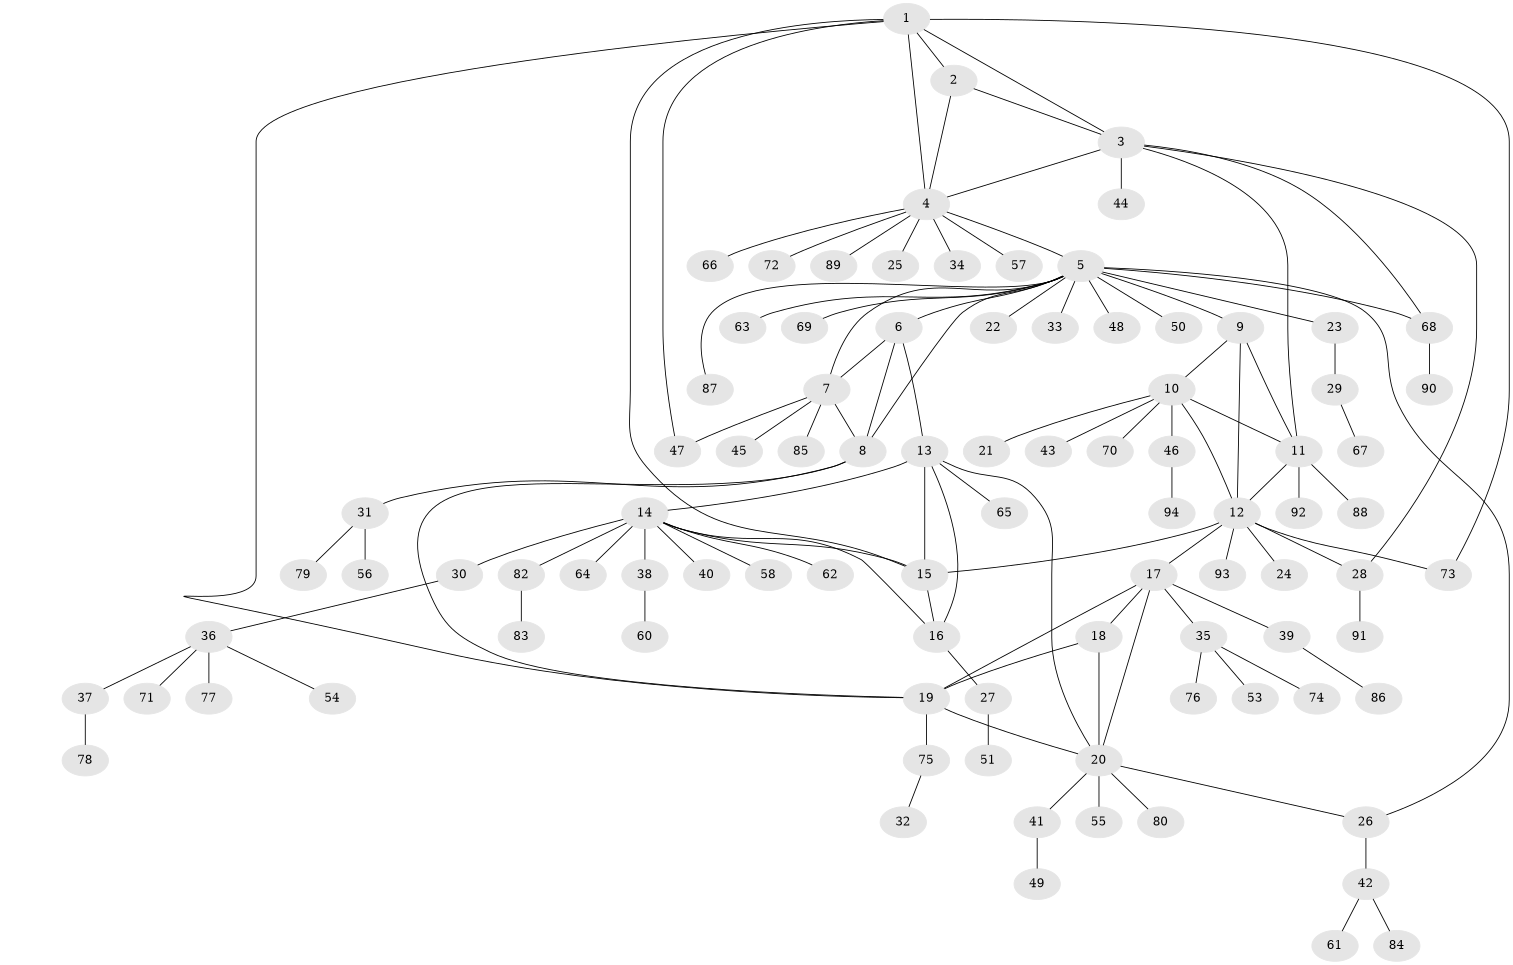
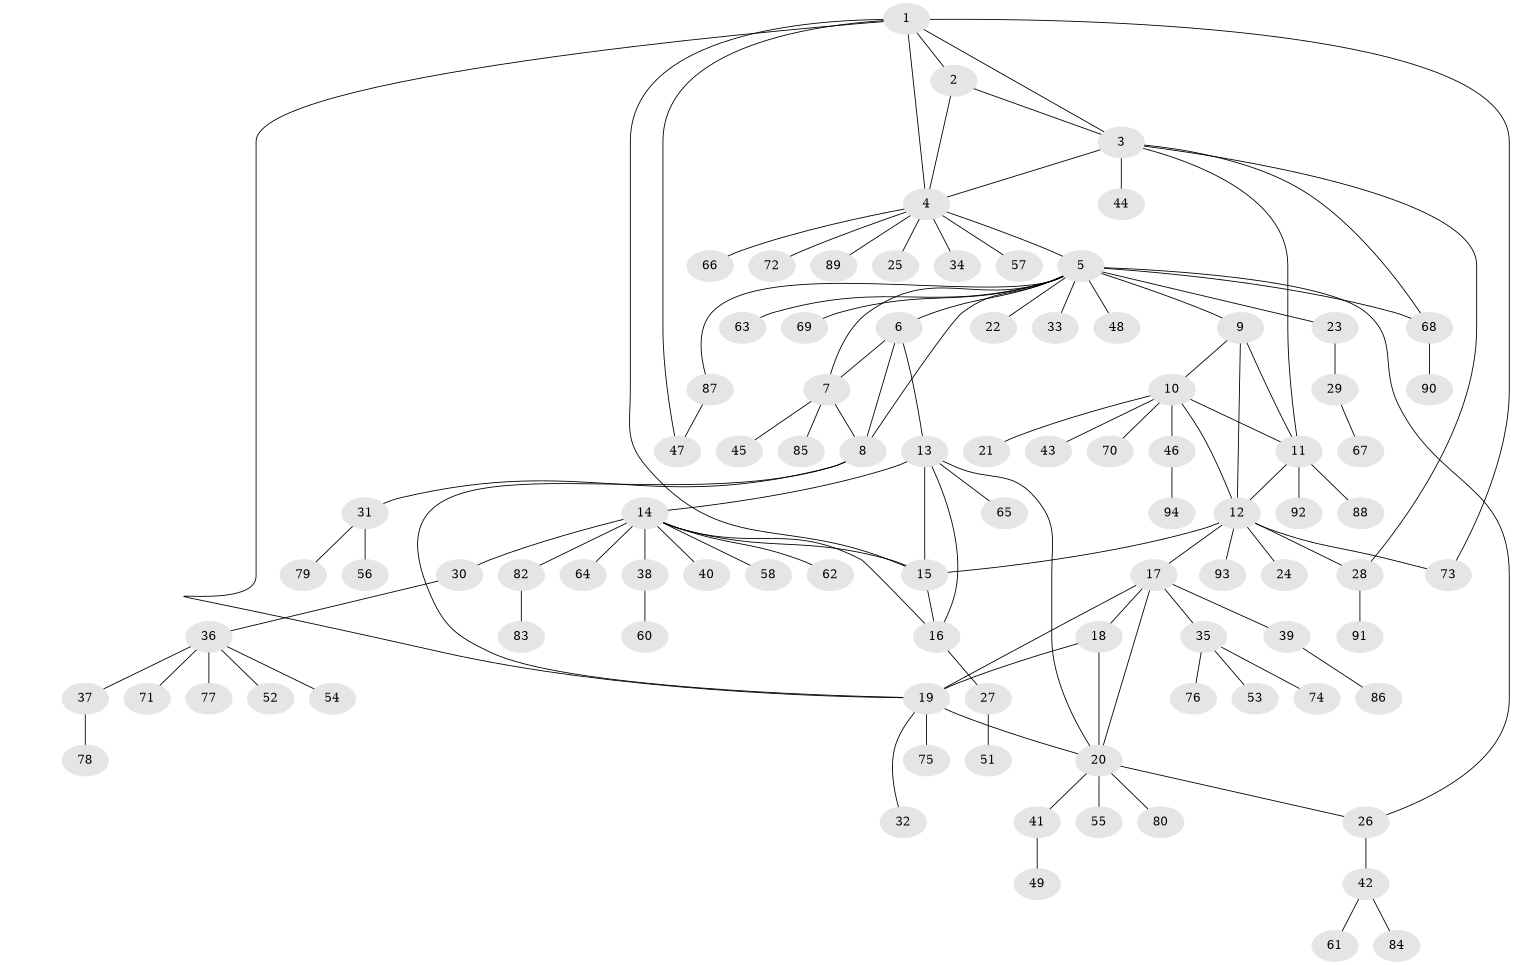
node "50": removed
edge "7" -- "47": now "87" -- "47"
node "52": added
edge "75" -- "32": now "19" -- "32"
